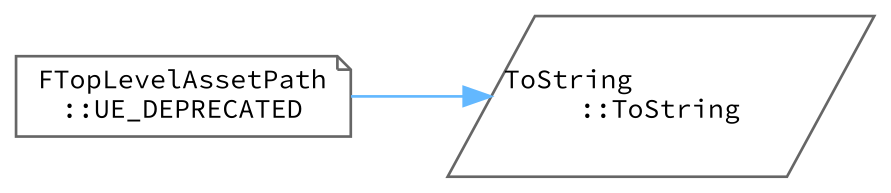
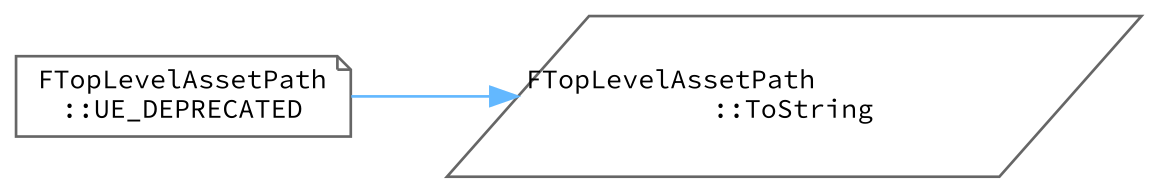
node "ToString ::ToString": label "ToString ::ToString" -> "FTopLevelAssetPath ::ToString"
